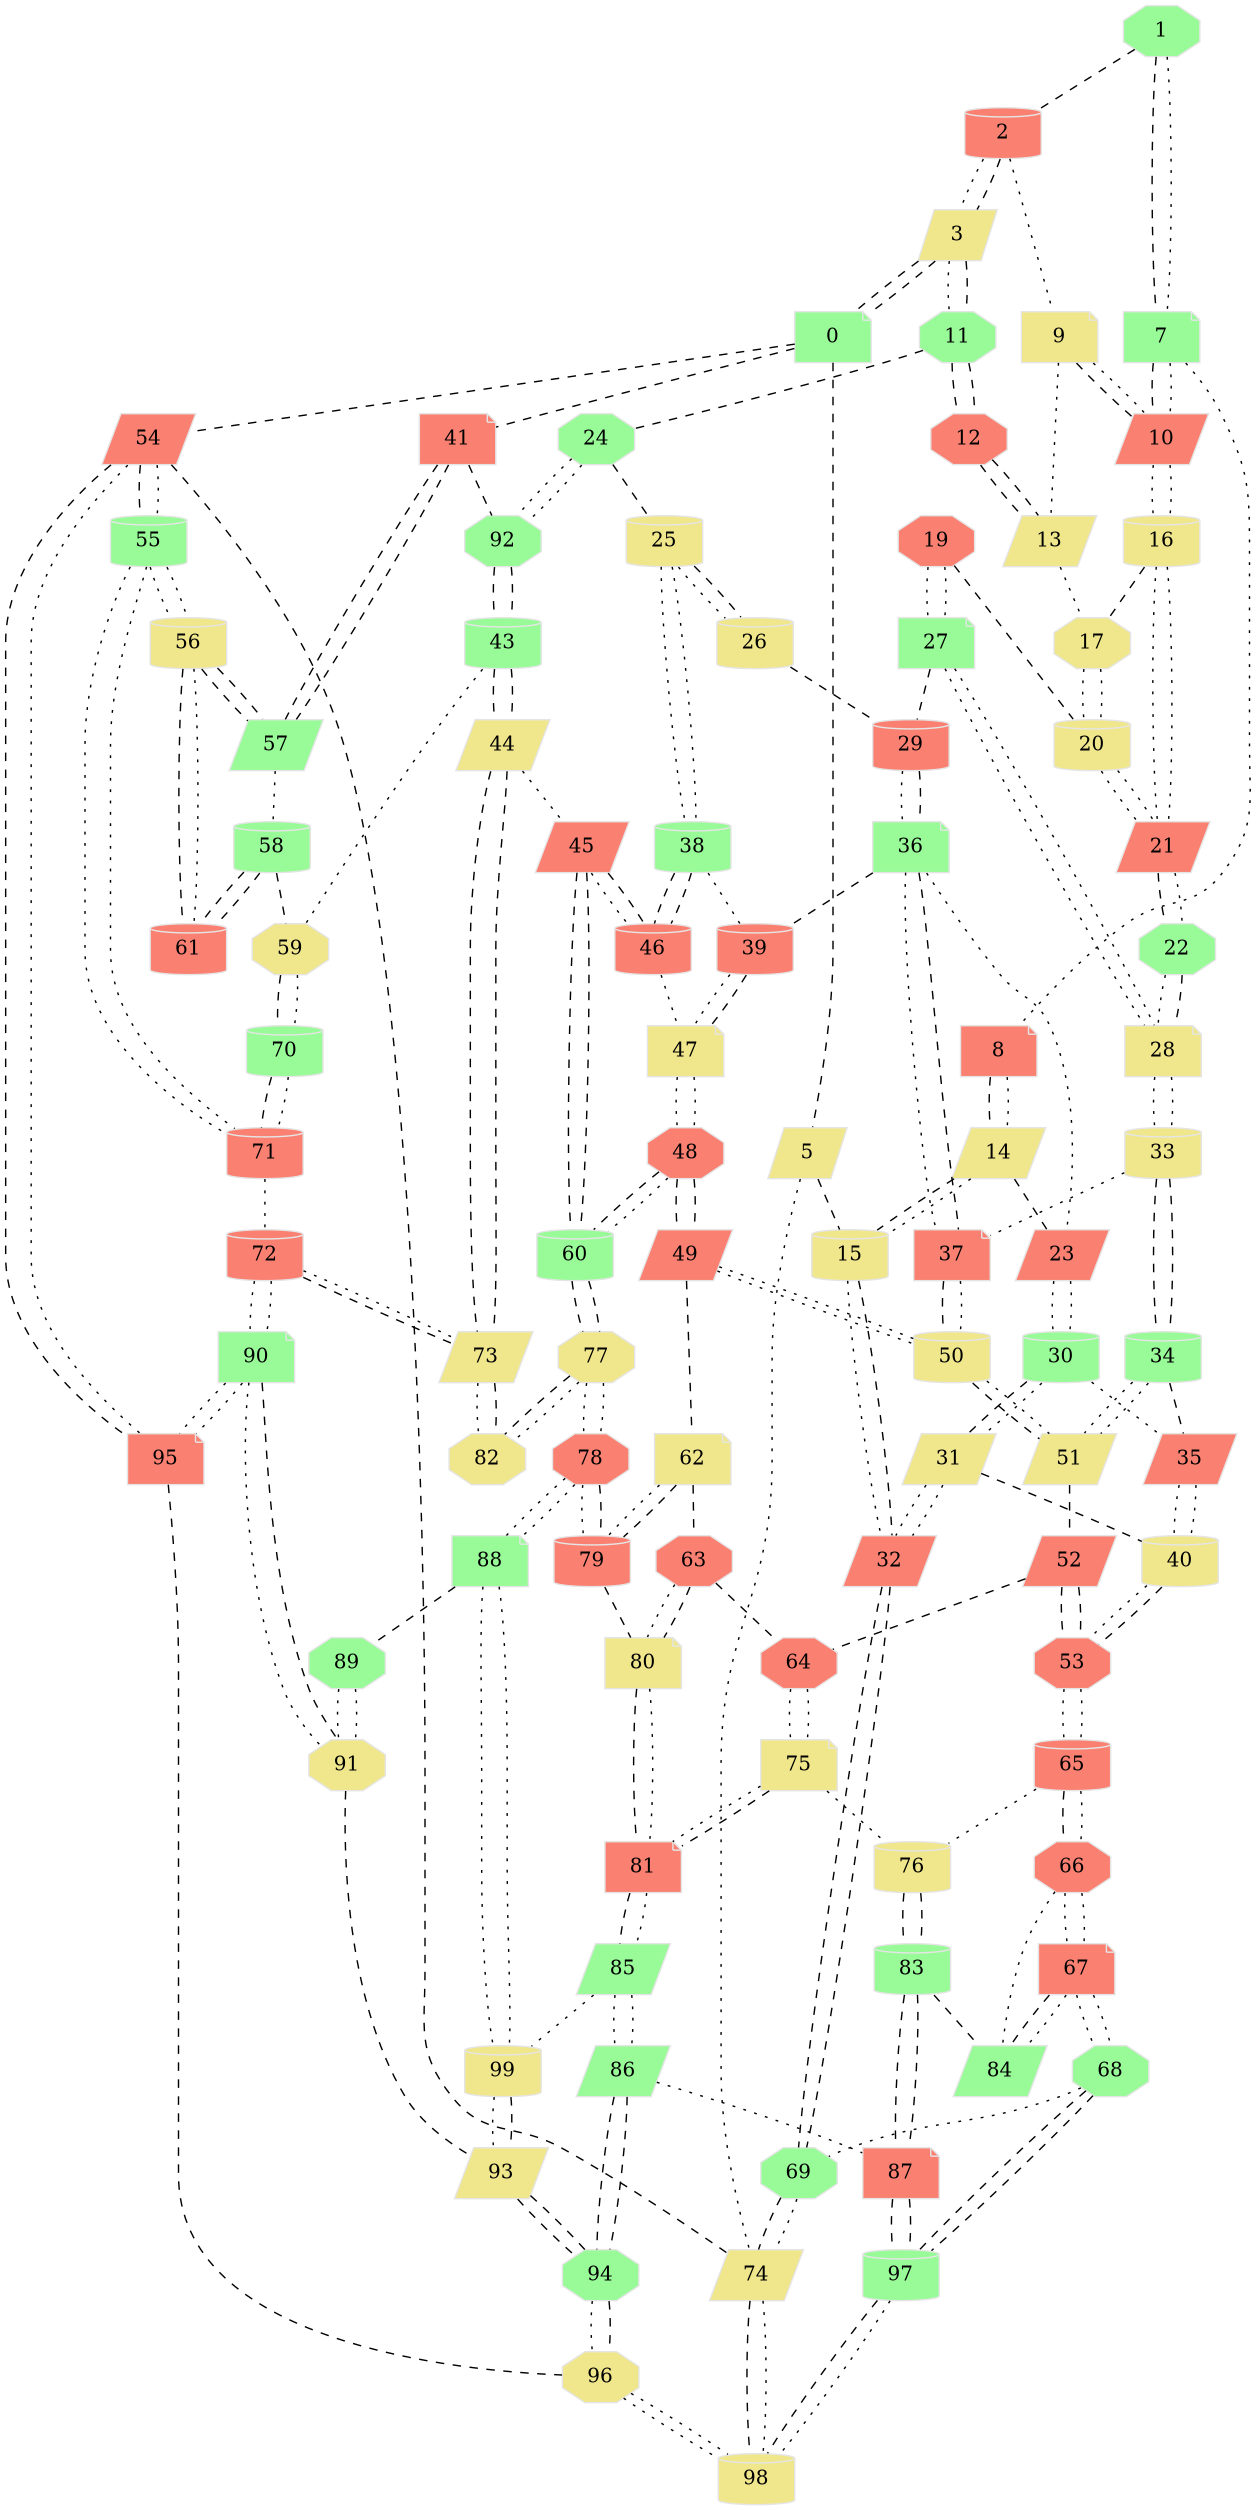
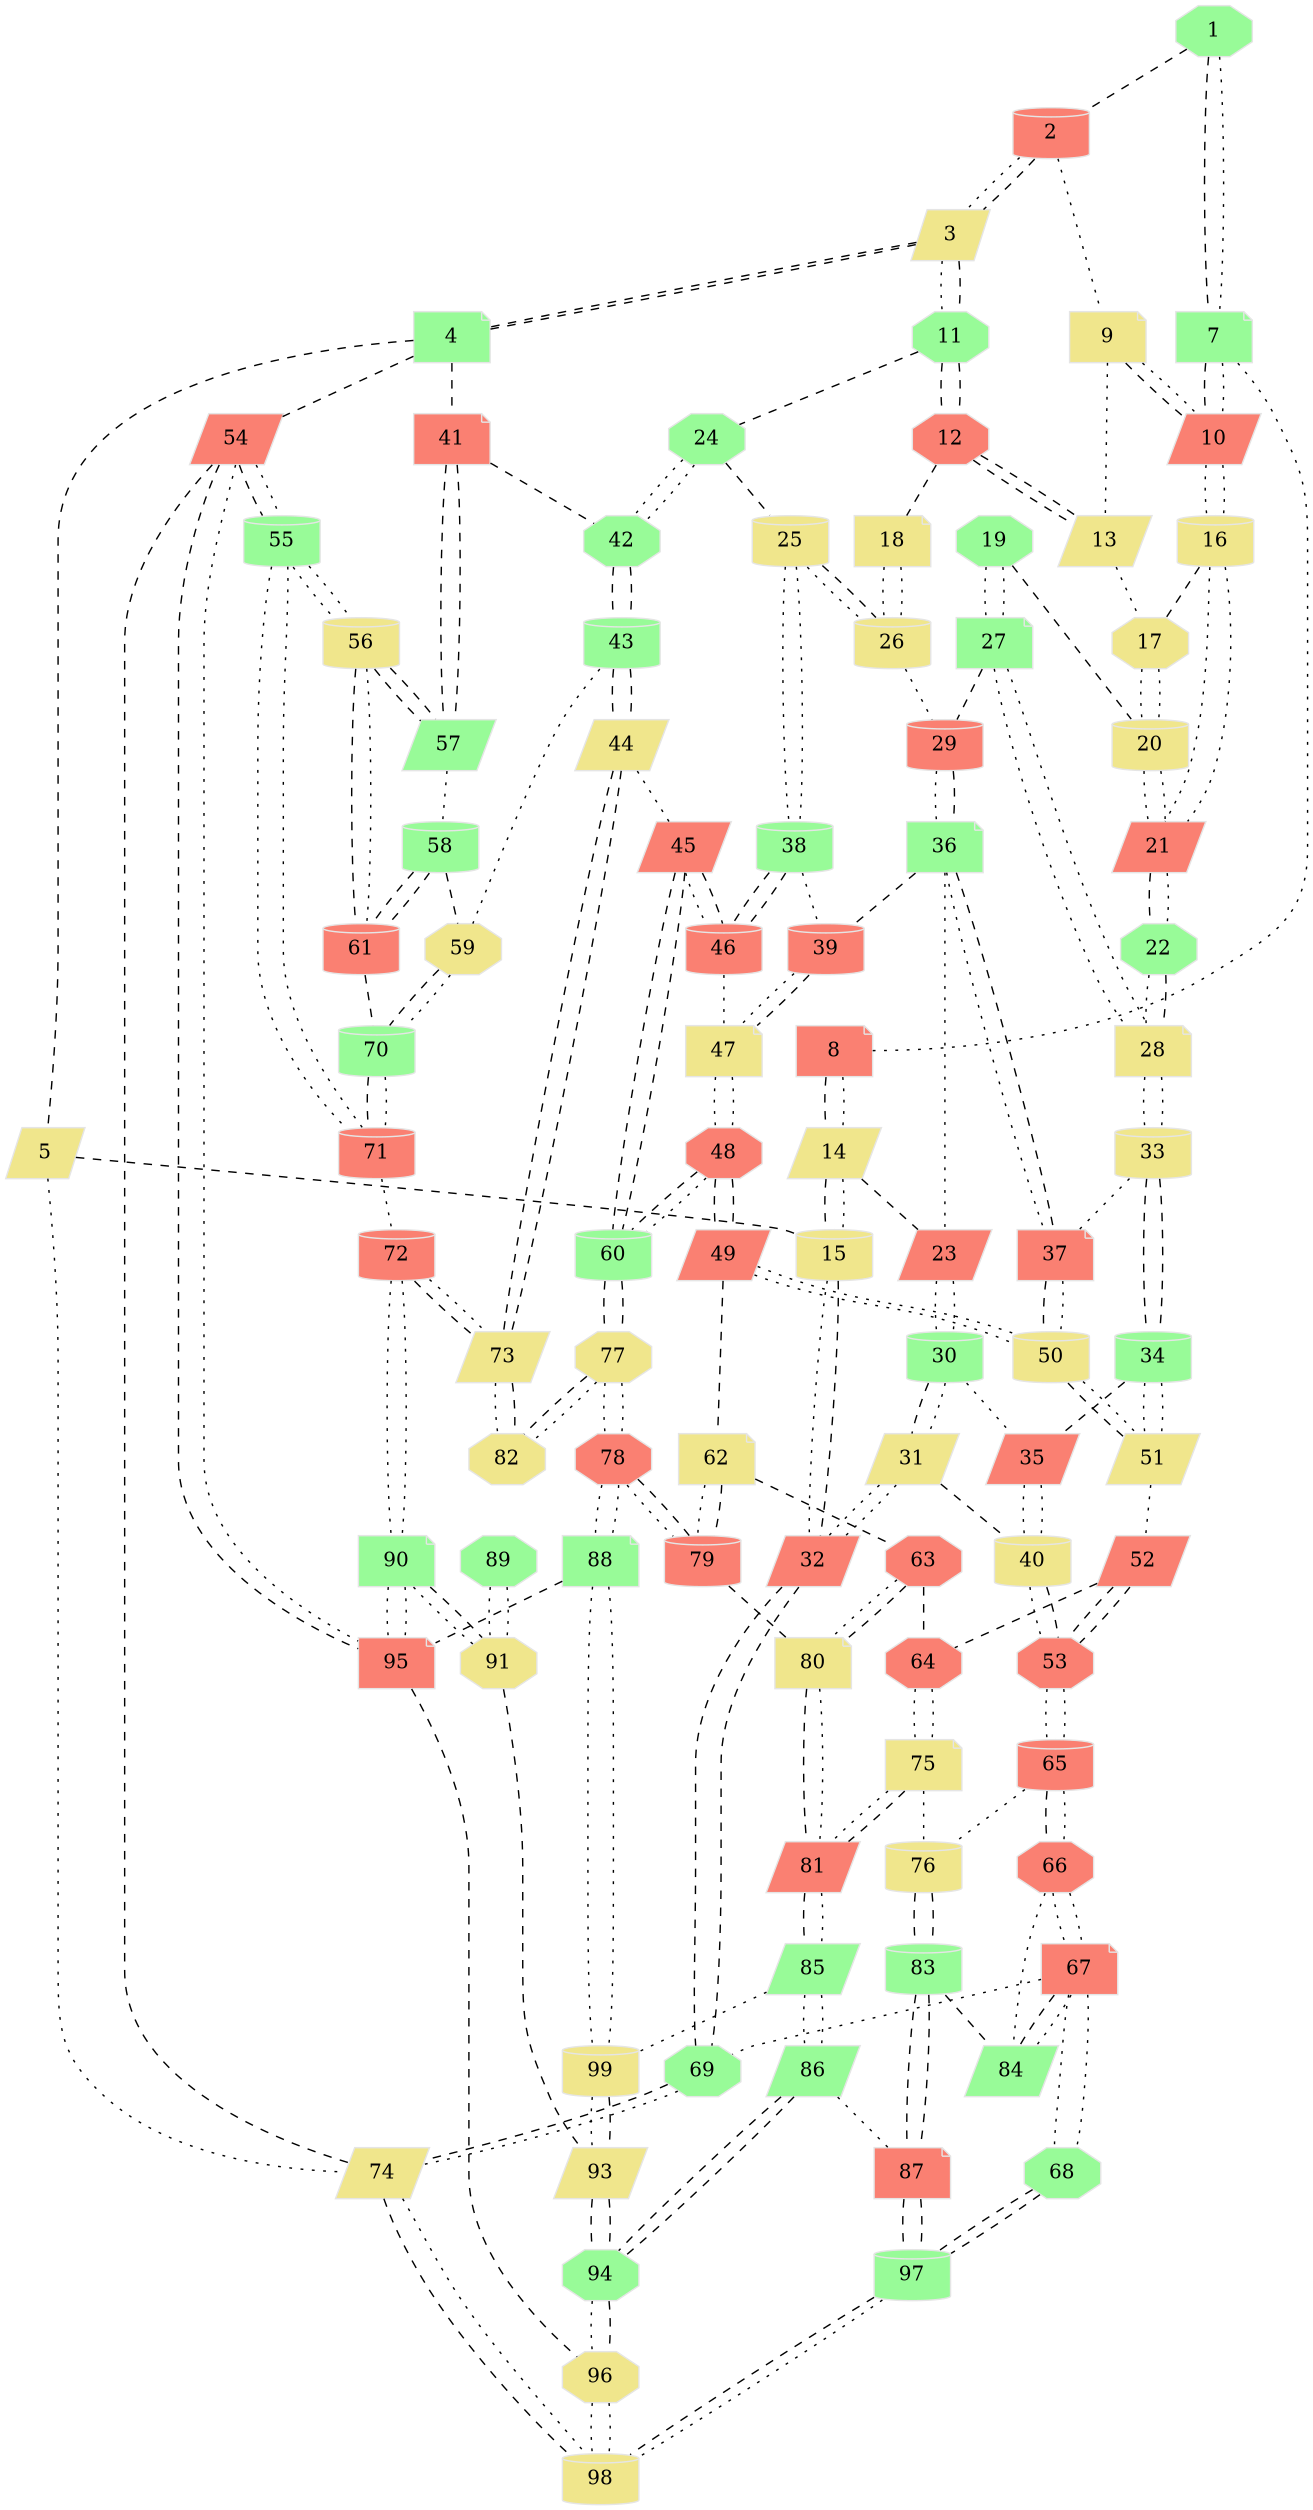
node "0": label "0" -> "4"
node "92": label "92" -> "42"
node "18": added
node "19": fillcolor salmon -> palegreen
edge "26" -- "29": style dashed -> dotted
edge "61" -- "70": added
edge "51" -- "52": style dashed -> dotted
edge "88" -- "89": now "88" -- "95"
node "81": shape note -> parallelogram
edge "68" -- "69": now "67" -- "69"
